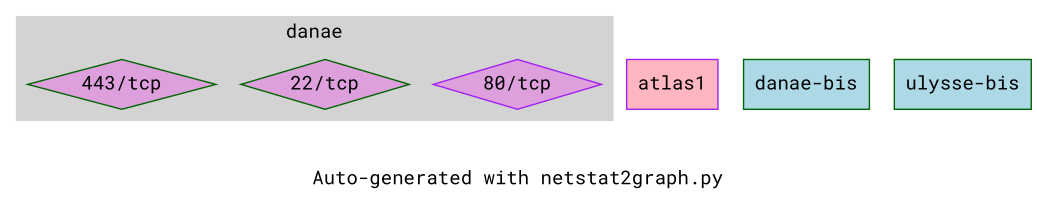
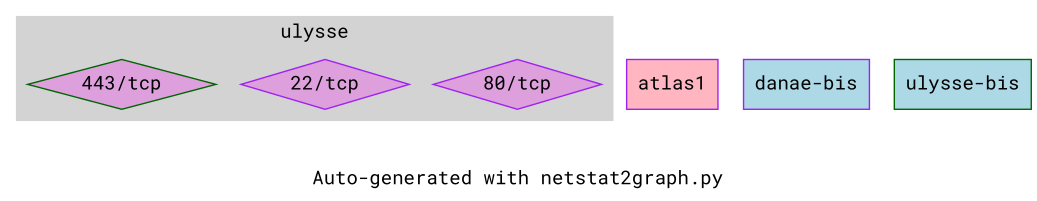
cluster "danae": label "danae" -> "ulysse"
node "22/tcp": color darkgreen -> purple
node "danae-bis": color darkgreen -> purple
